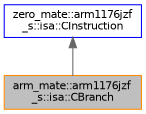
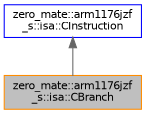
node "arm_mate::arm1176jzf _s::isa::CBranch": label "arm_mate::arm1176jzf _s::isa::CBranch" -> "zero_mate::arm1176jzf _s::isa::CBranch"
